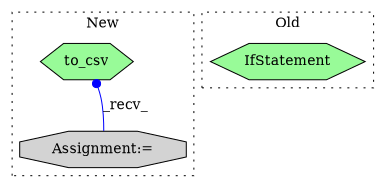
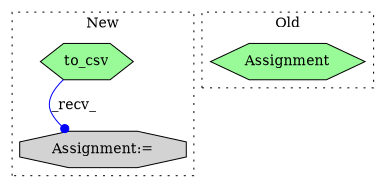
node "IfStatement": label "IfStatement" -> "Assignment"
edge "Assignment:=" -> "to_csv": reversed
